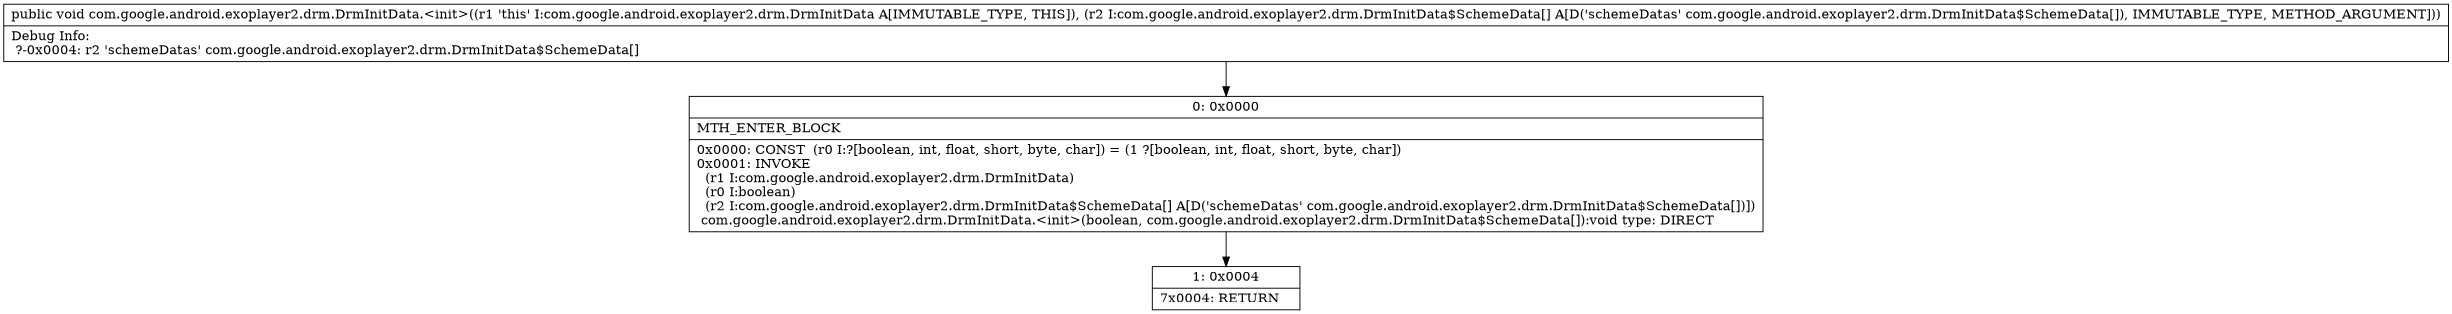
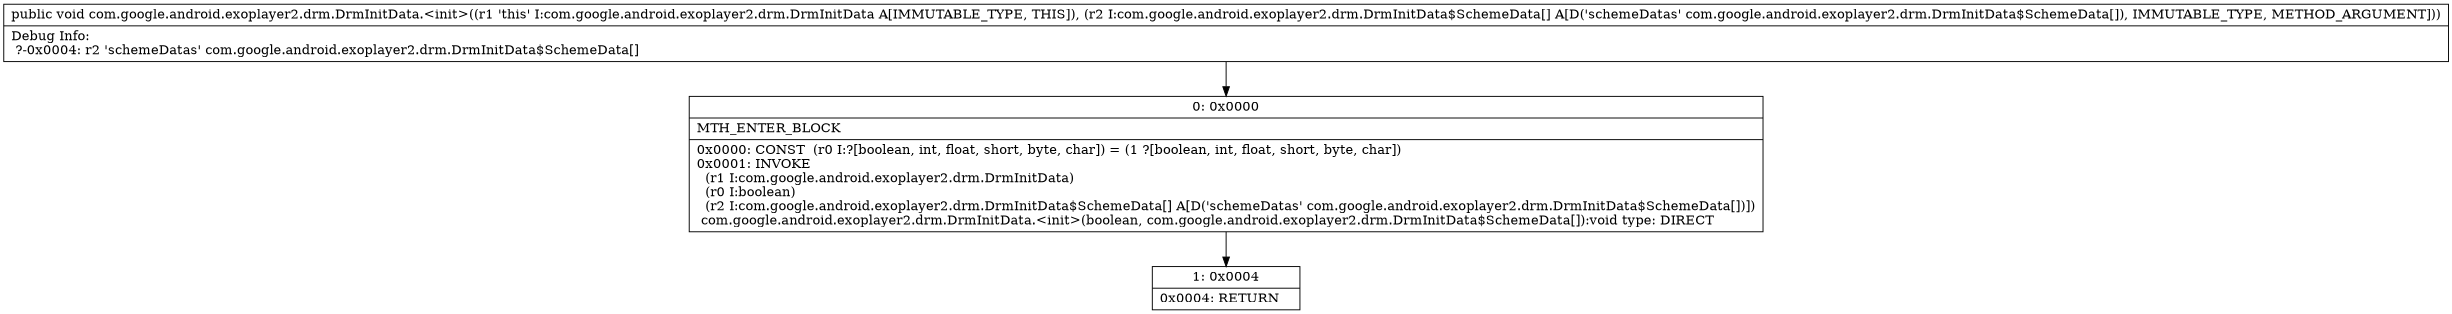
node "1: 0x0004": text "7x0004: RETURN" -> "0x0004: RETURN"
